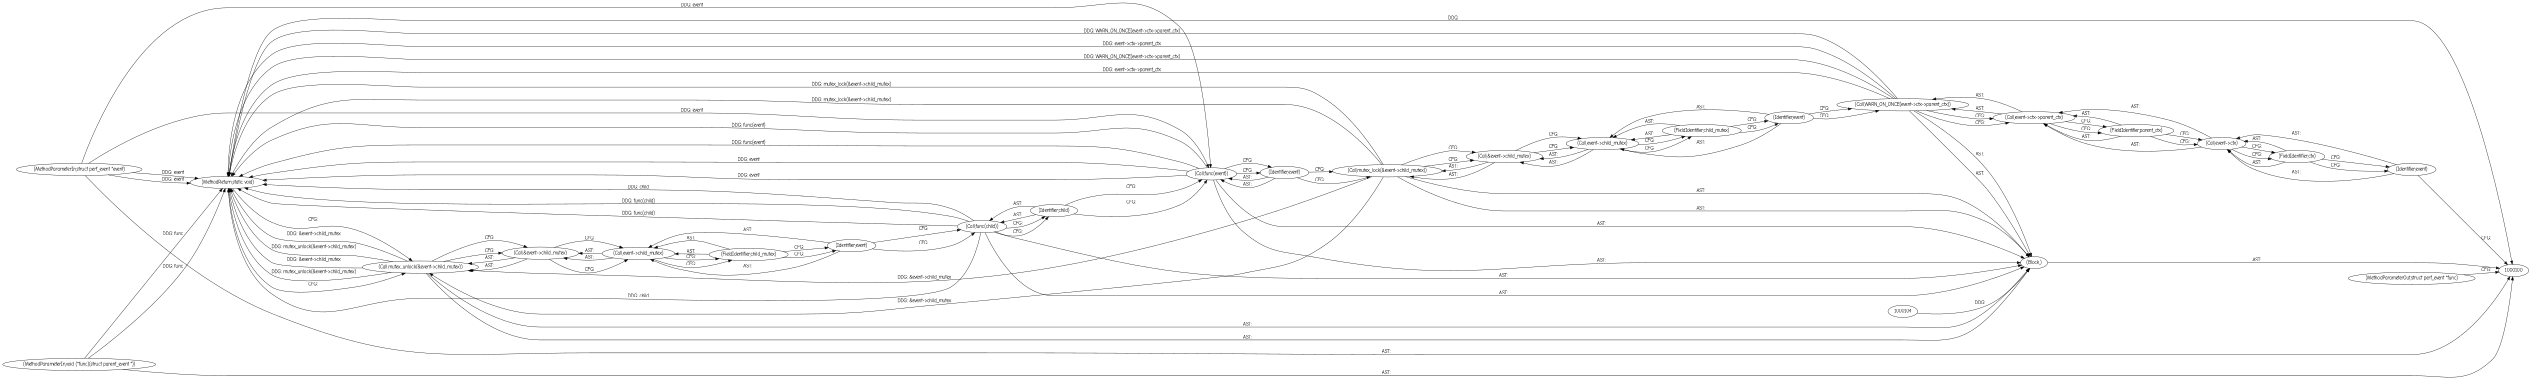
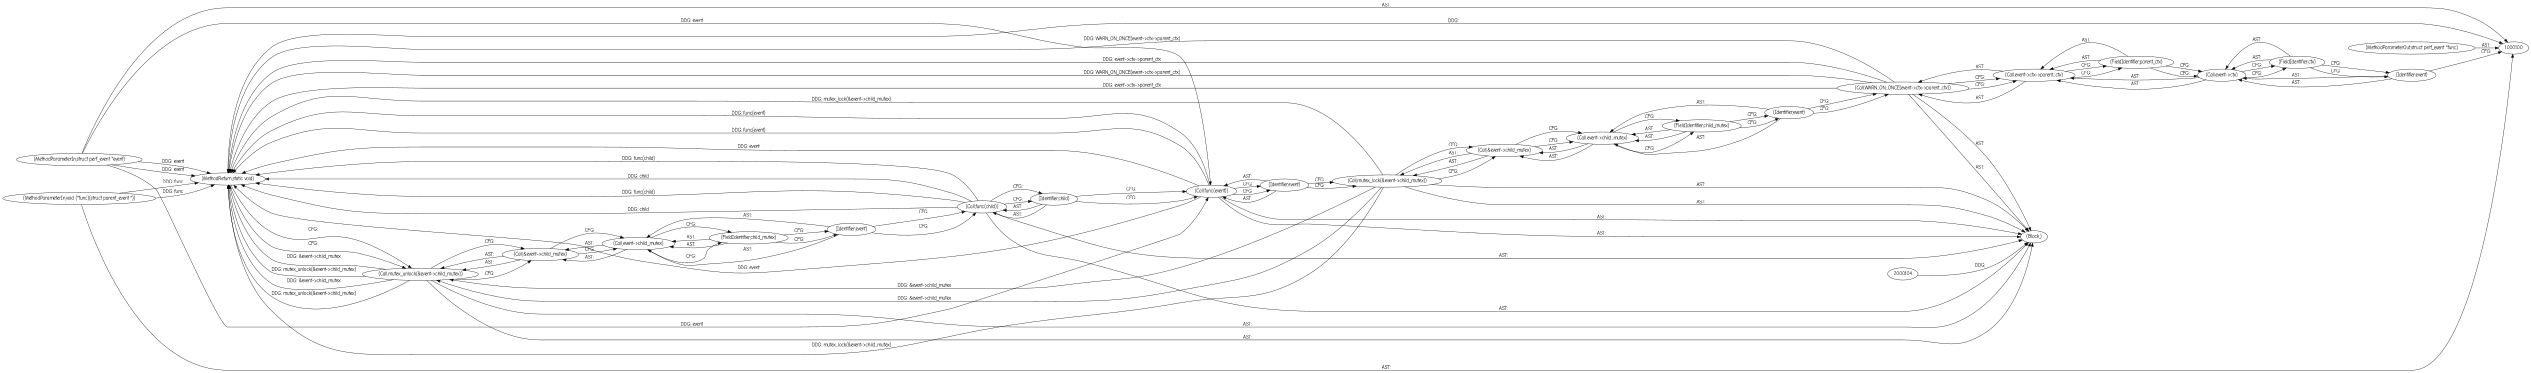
edge "(Block,)" -> "1000100": removed, label "AST:"
edge "(MethodParameterOut,struct perf_event *func)" -> "1000100": label "CFG: " -> "AST: "
node "1000104": label "1000104" -> "2000104"
